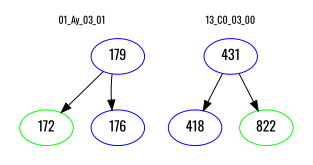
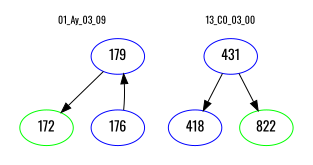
cluster "01_Ay_03_01": label "01_Ay_03_01" -> "01_Ay_03_09"
edge "179" -> "176": reversed
